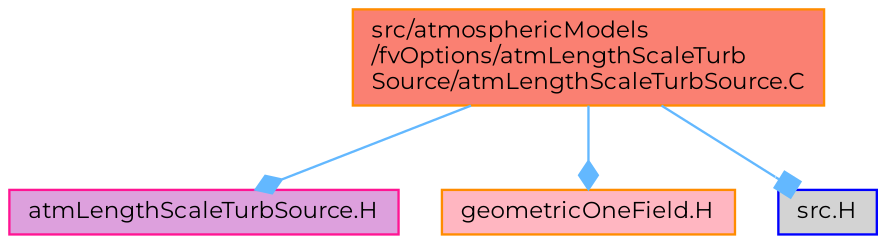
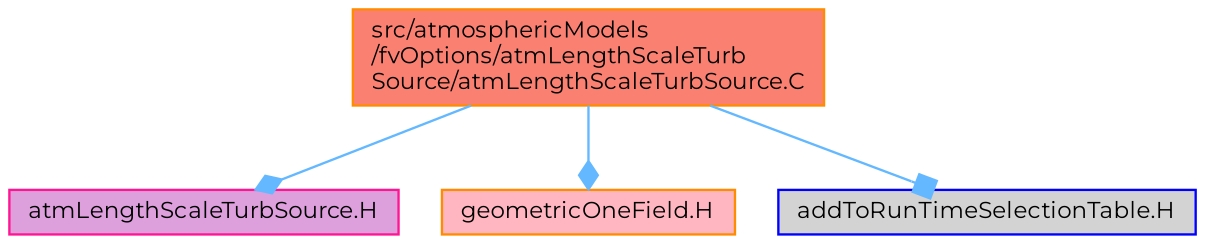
node "src.H": label "src.H" -> "addToRunTimeSelectionTable.H"
